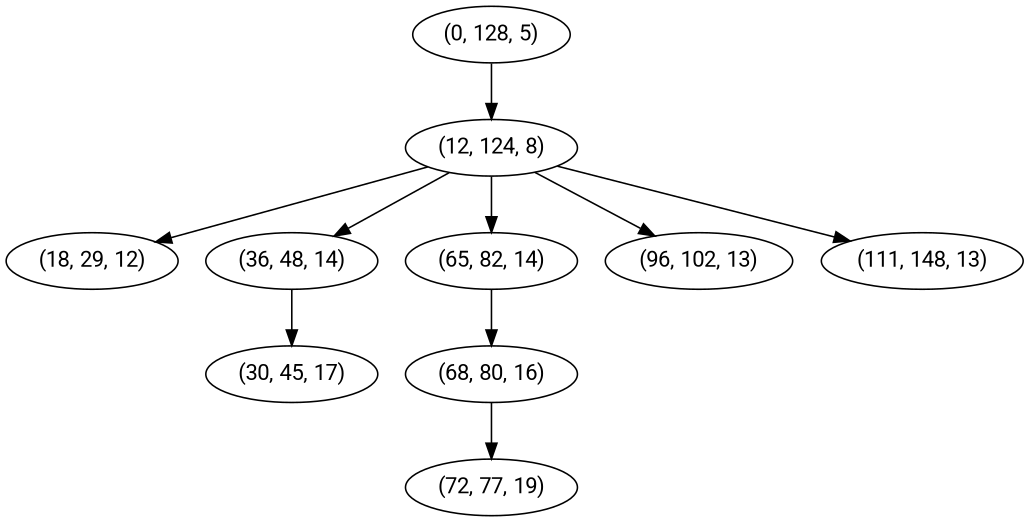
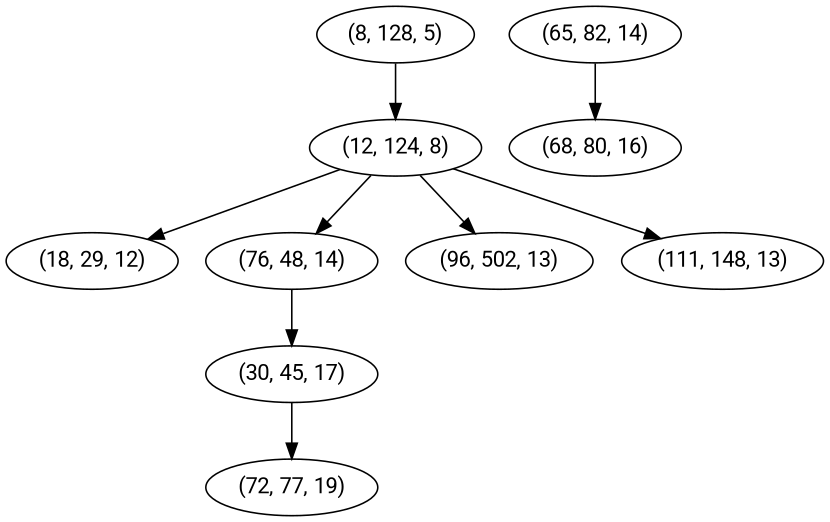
node "(0, 128, 5)": label "(0, 128, 5)" -> "(8, 128, 5)"
edge "(12, 124, 8)" -> "(65, 82, 14)": removed
node "(36, 48, 14)": label "(36, 48, 14)" -> "(76, 48, 14)"
node "(96, 102, 13)": label "(96, 102, 13)" -> "(96, 502, 13)"
edge "(68, 80, 16)" -> "(72, 77, 19)": now "(30, 45, 17)" -> "(72, 77, 19)"
